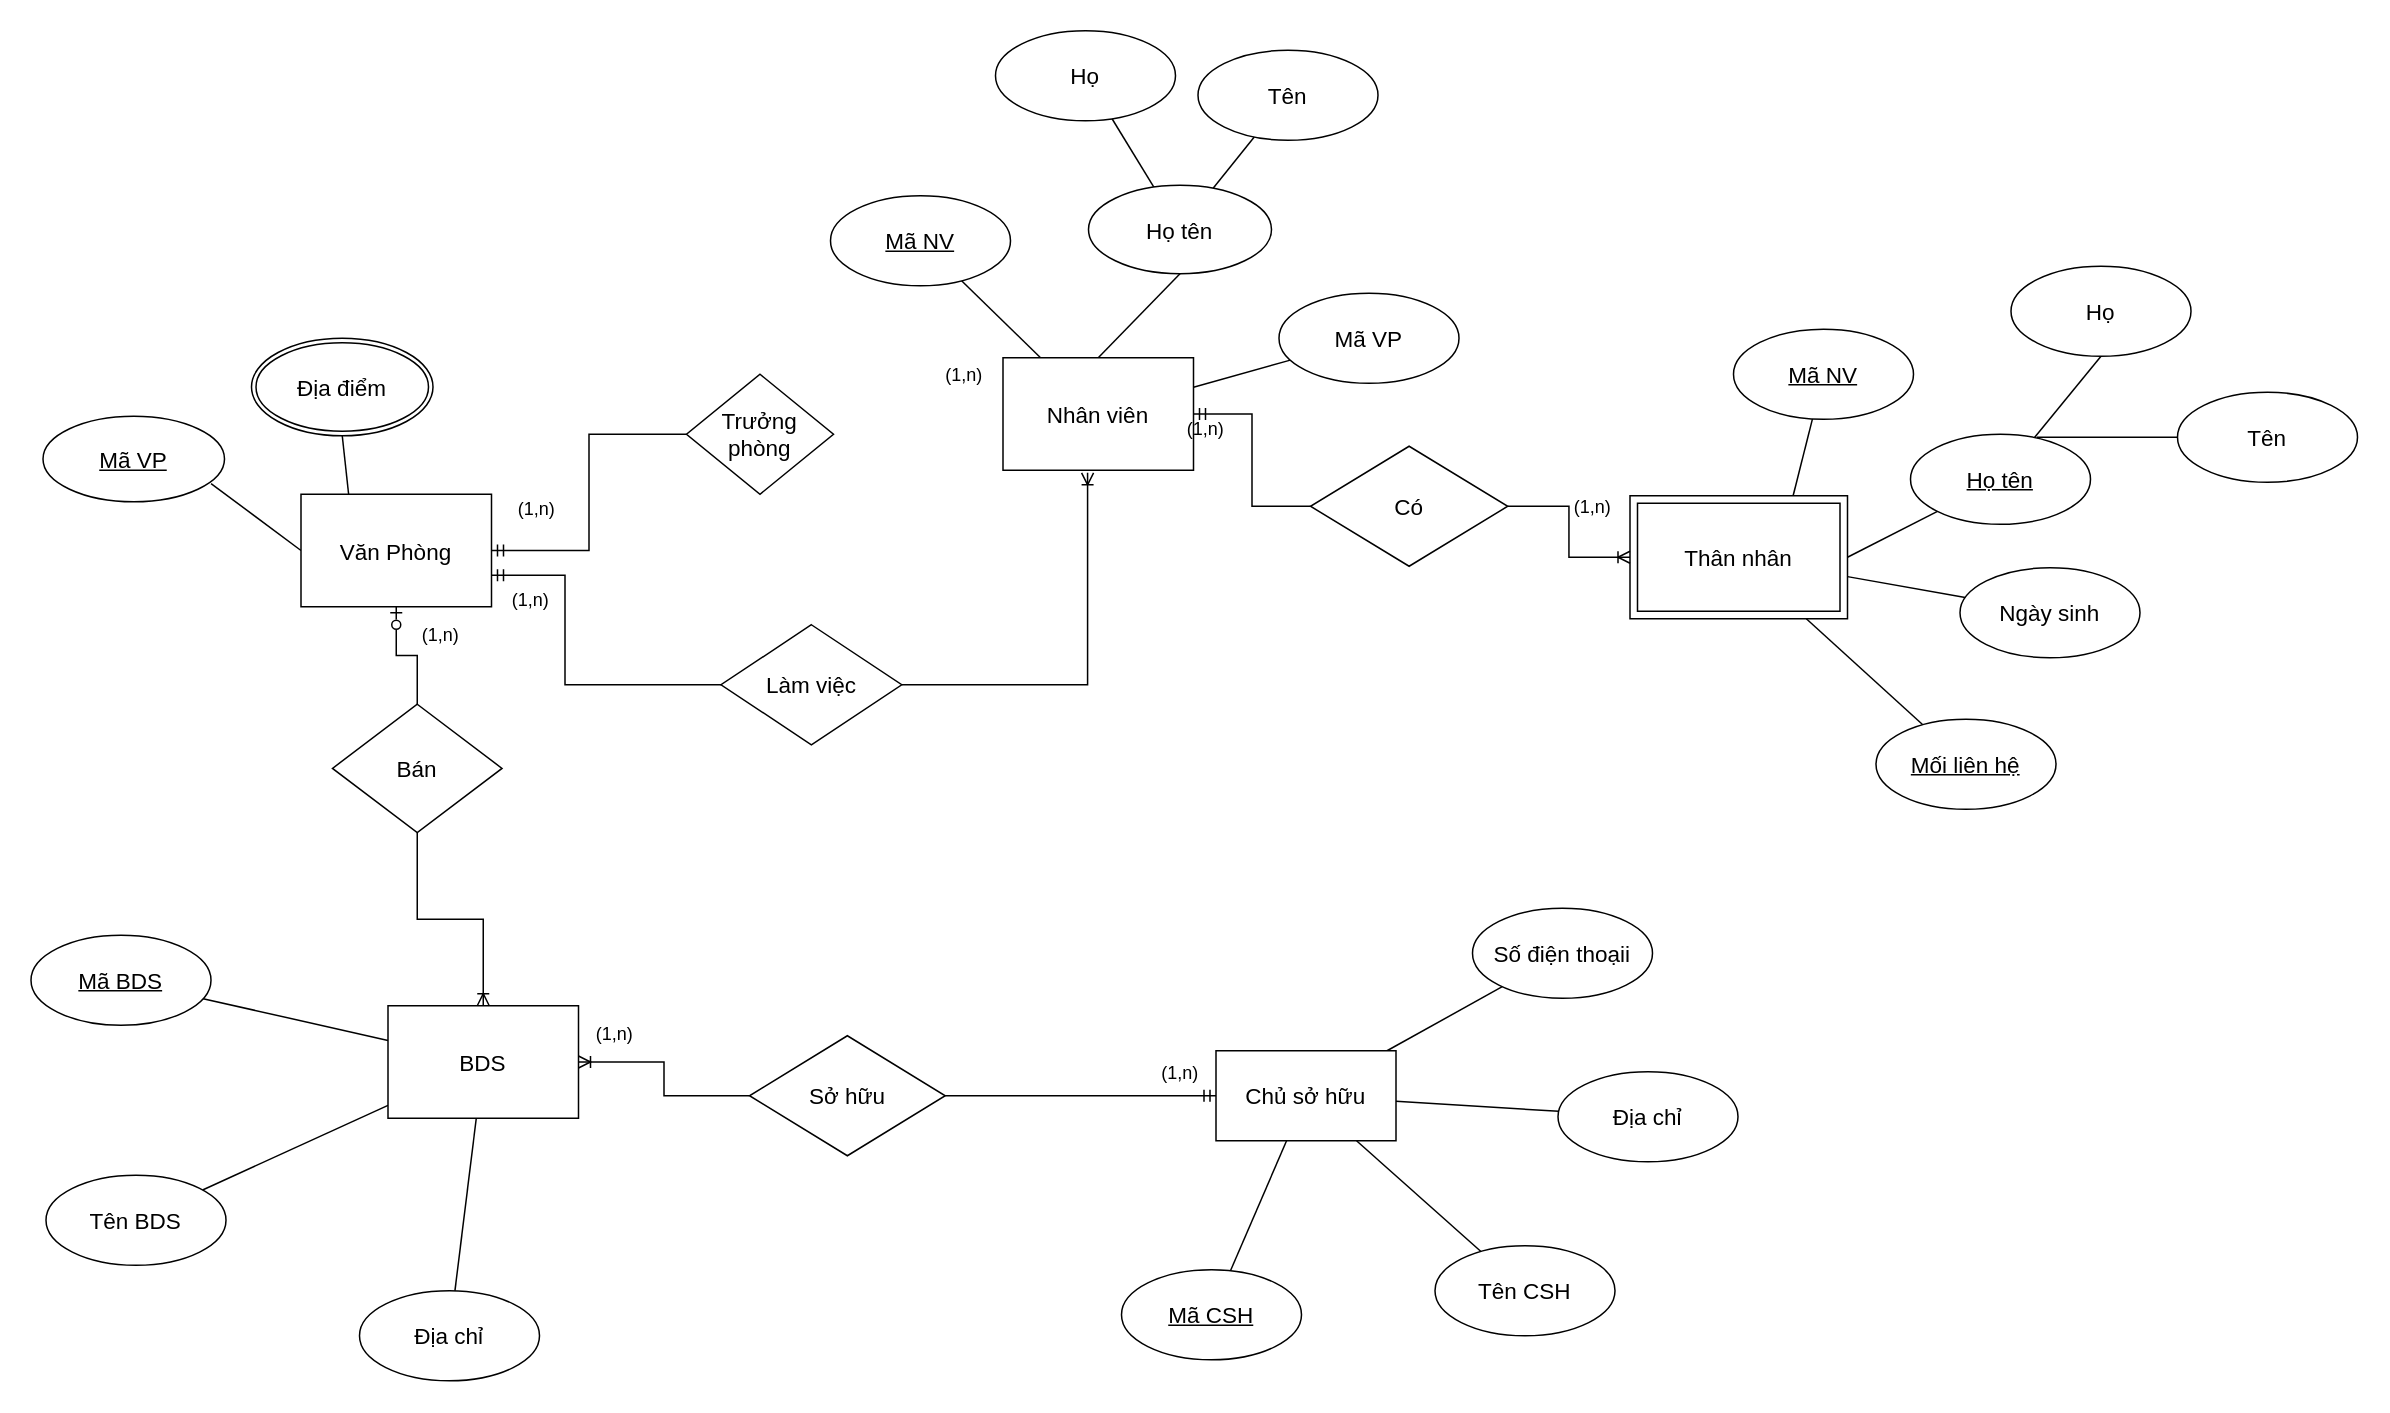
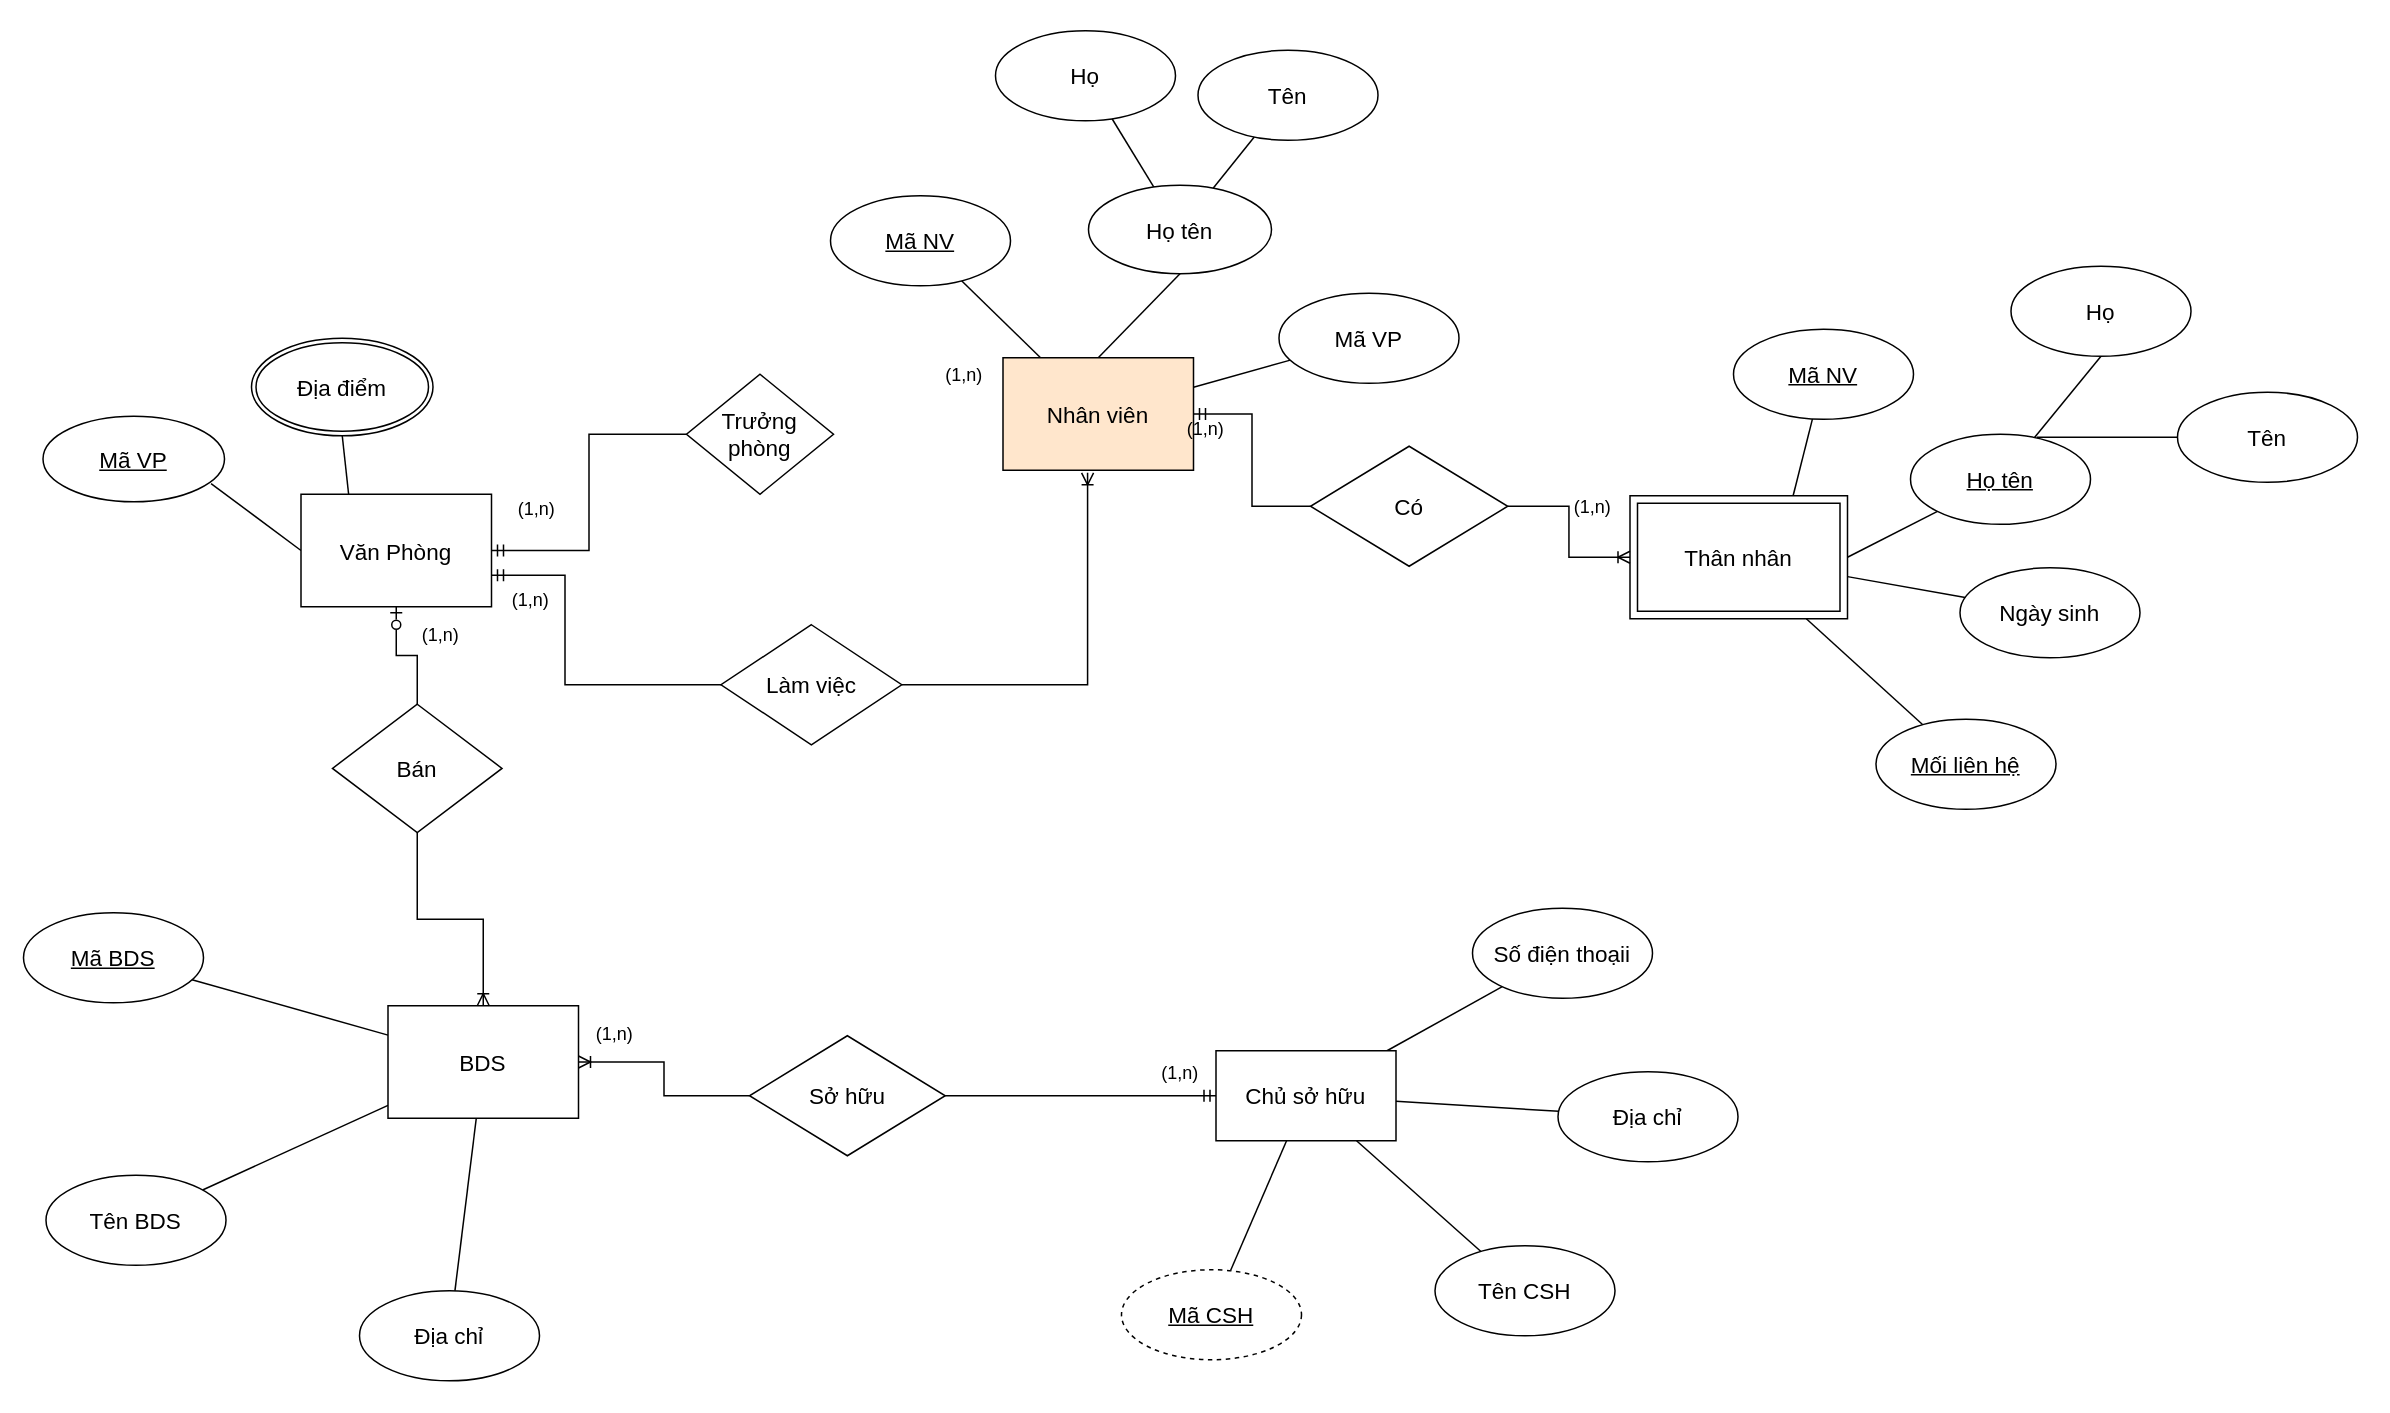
node "Nhân viên": fillcolor #ffffff -> #ffe6cc
node "Mã BDS": moved (121, 980) -> (113, 958)
node "Mã CSH": style solid -> dashed
